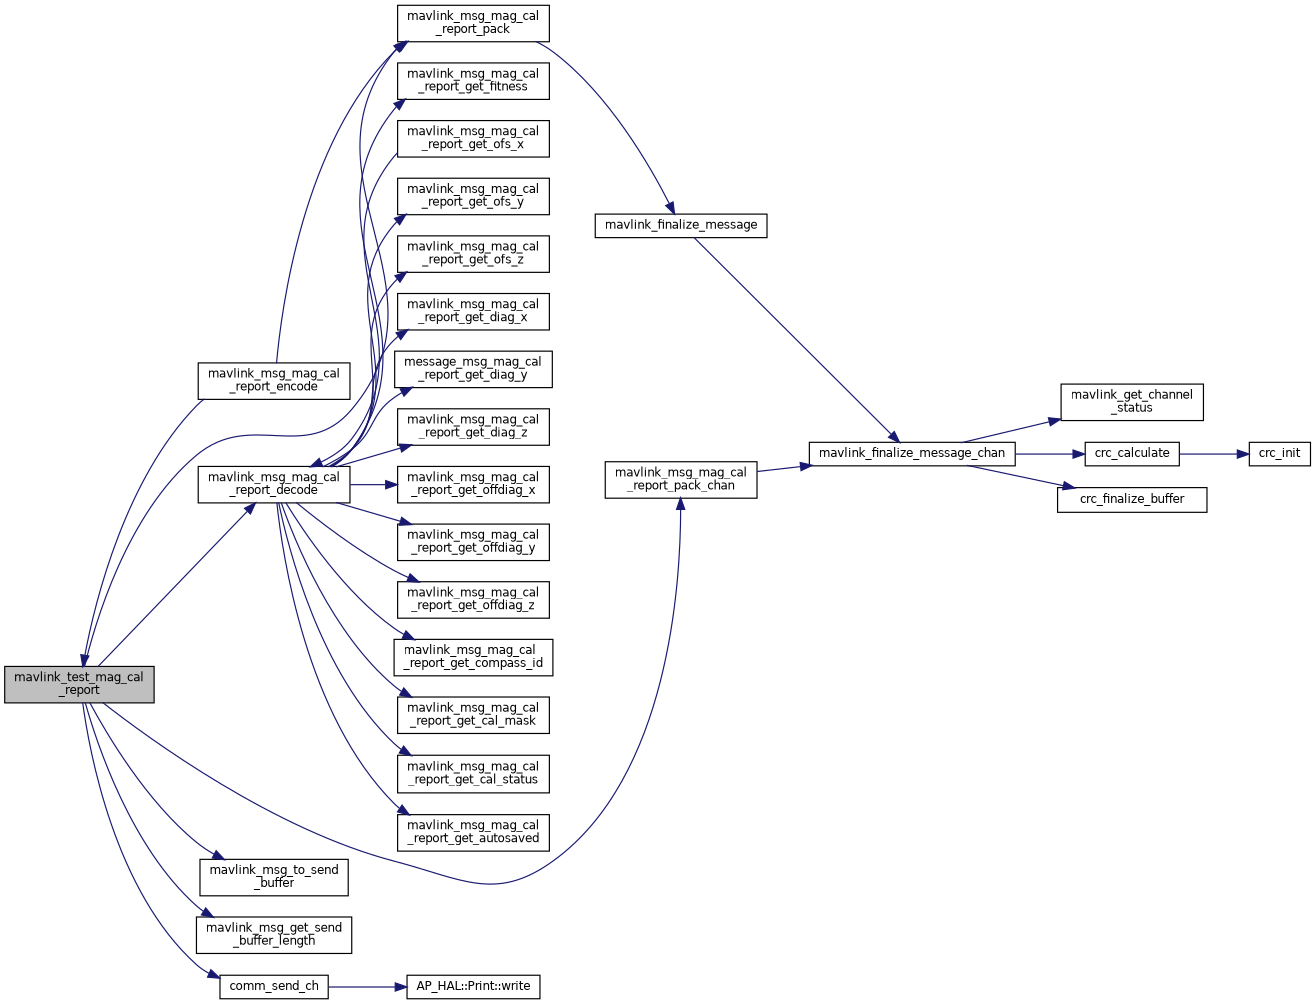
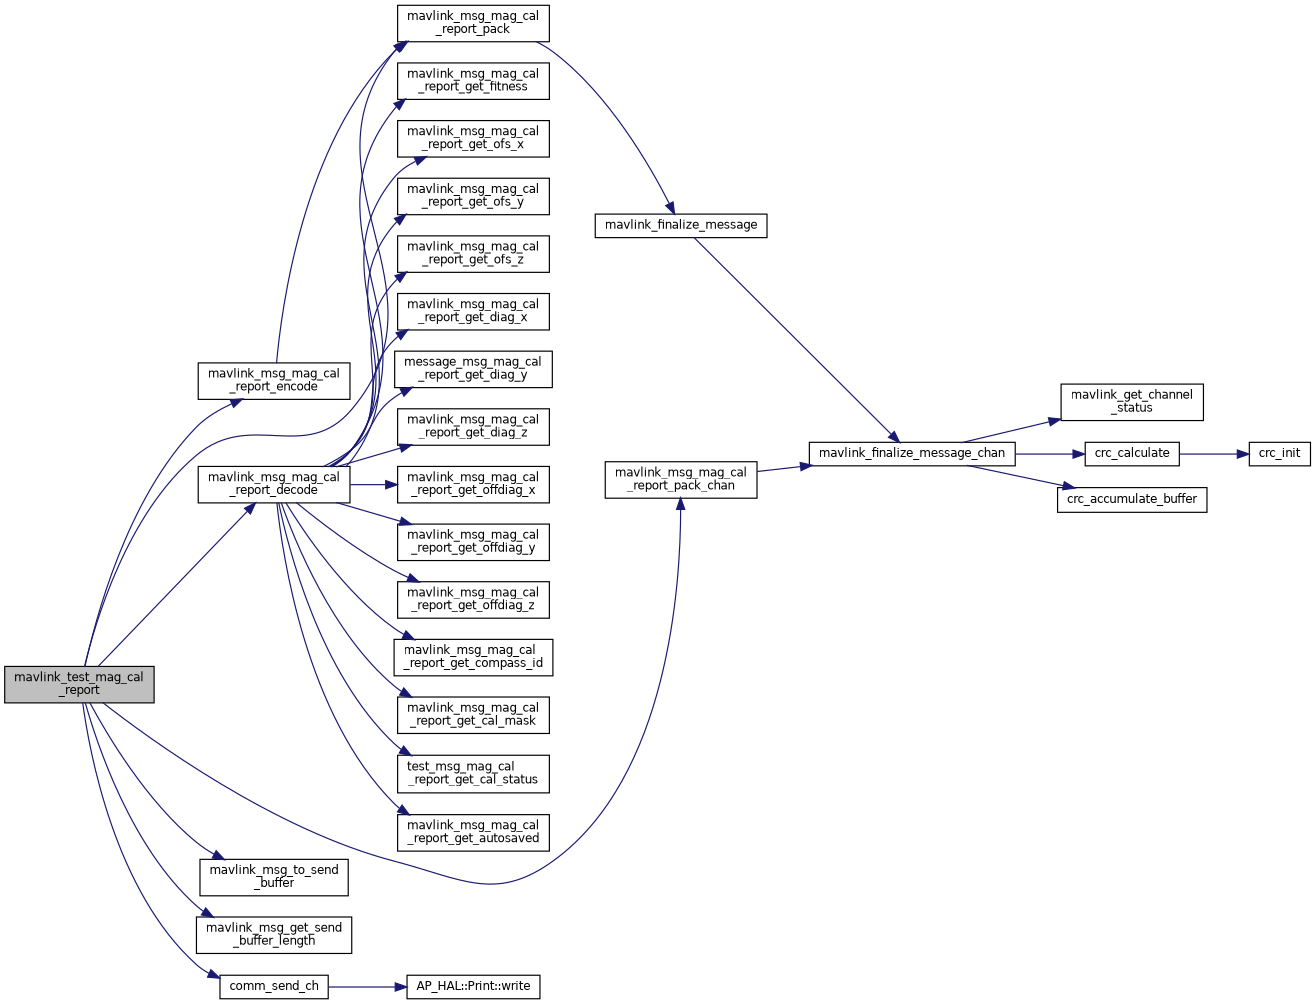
edge "mavlink_msg_mag_cal _report_get_ofs_x" -> "mavlink_msg_mag_cal _report_decode": reversed
node "crc_finalize_buffer": label "crc_finalize_buffer" -> "crc_accumulate_buffer"
edge "mavlink_msg_mag_cal _report_encode" -> "mavlink_test_mag_cal _report": reversed
node "mavlink_msg_mag_cal _report_get_cal_status": label "mavlink_msg_mag_cal _report_get_cal_status" -> "test_msg_mag_cal _report_get_cal_status"
